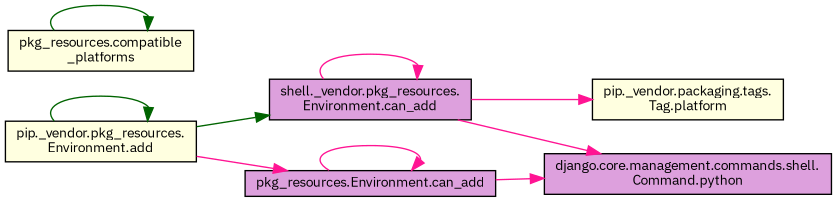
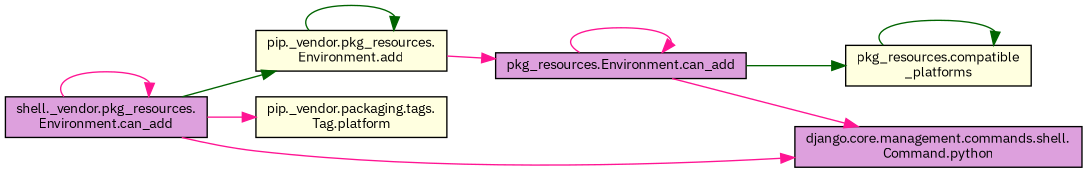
edge "pkg_resources.Environment.can_add" -> "pkg_resources.compatible _platforms": added
edge "pip._vendor.pkg_resources. Environment.add" -> "shell._vendor.pkg_resources. Environment.can_add": reversed
